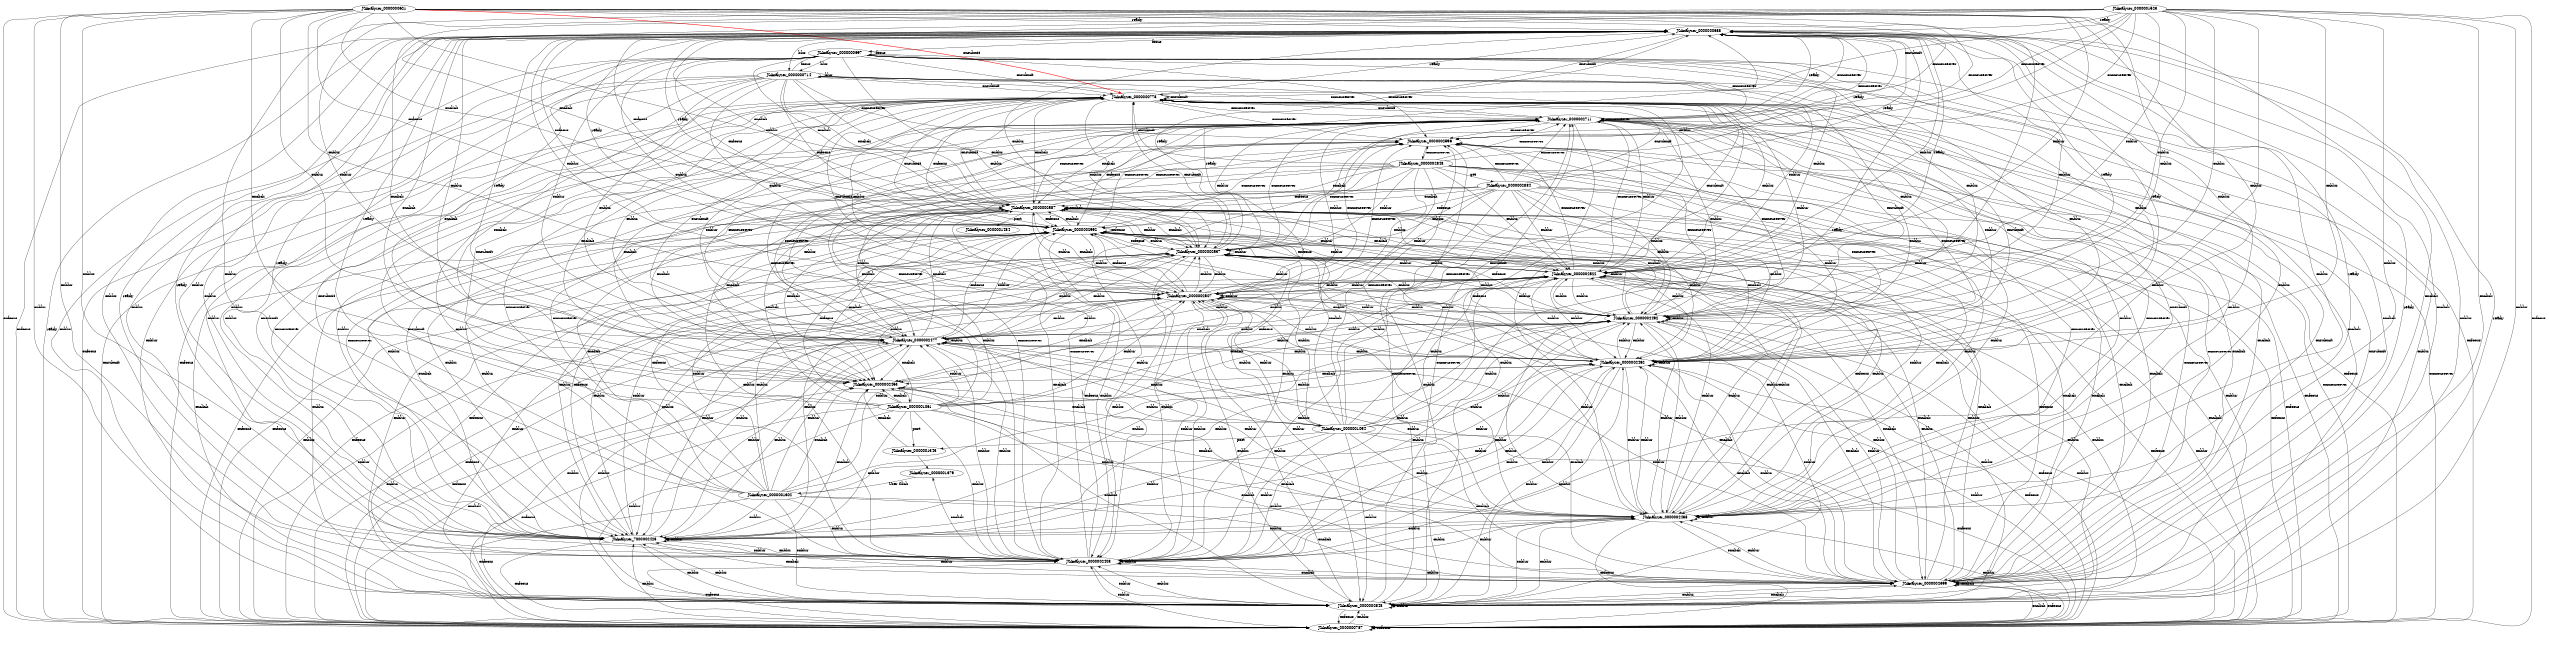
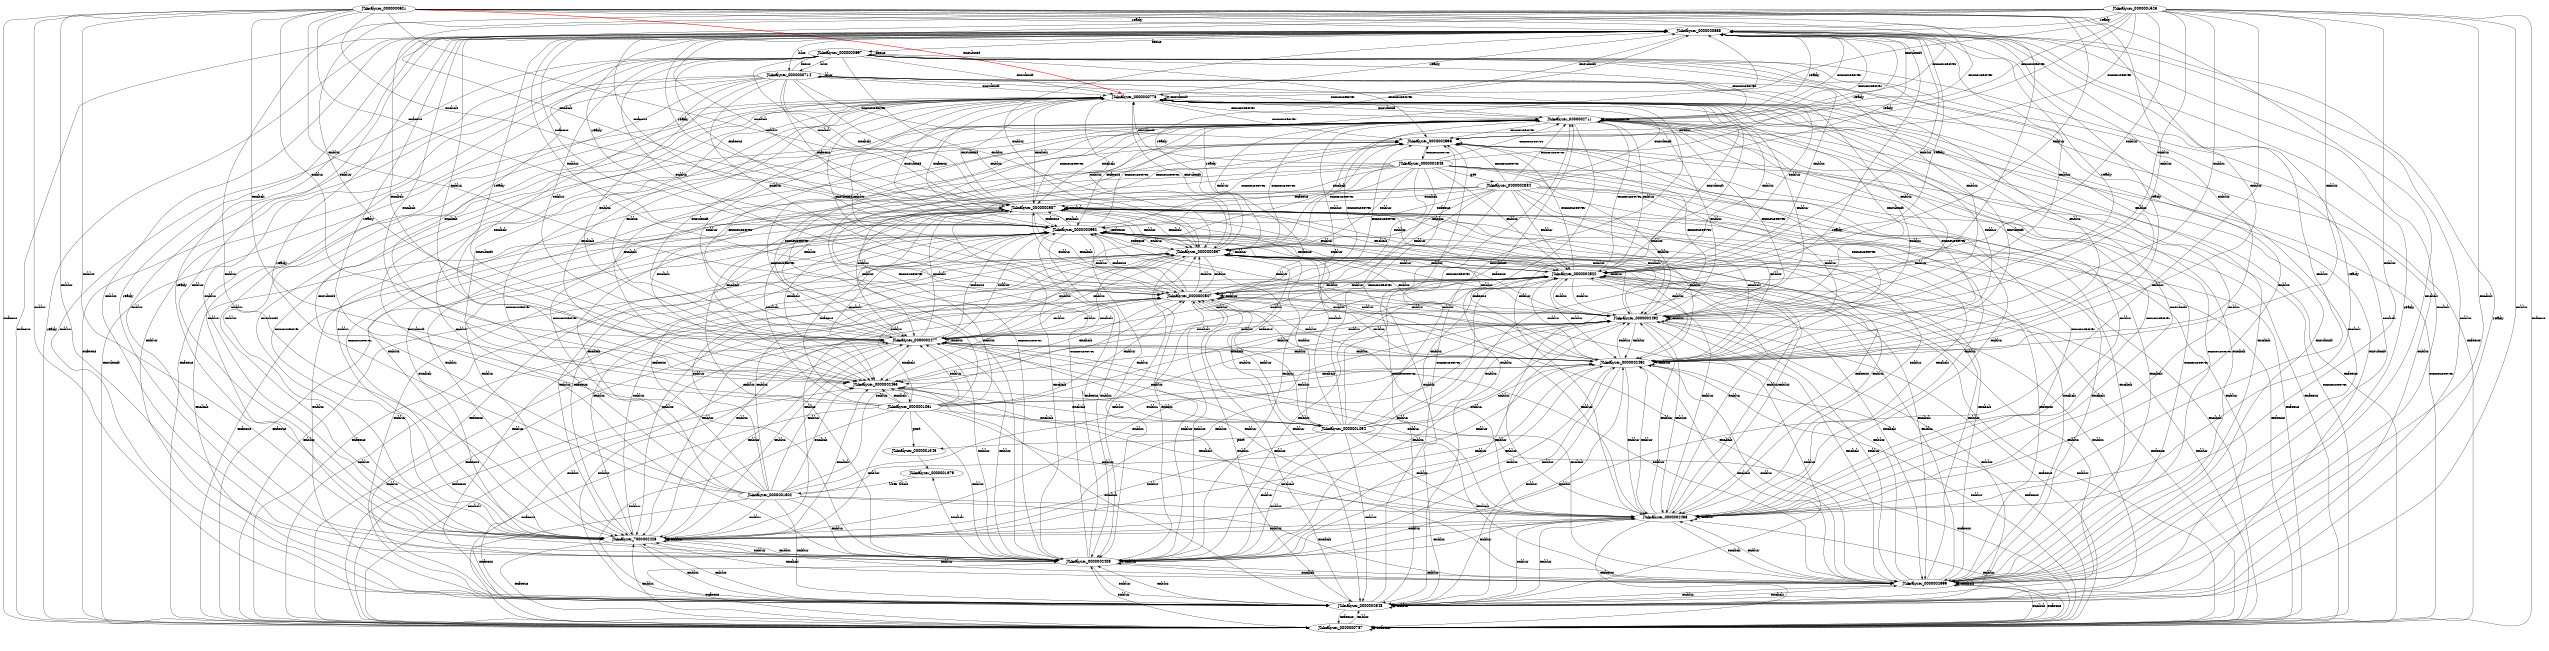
node "JSAnalyzer_0000001484": removed
edge "JSAnalyzer_0000002587" -> "JSAnalyzer_0000002477": label "onclick" -> "onblur"
edge "JSAnalyzer_0000001343" -> "JSAnalyzer_0000002453": now "JSAnalyzer_0000002537" -> "JSAnalyzer_0000002453"
edge "JSAnalyzer_0000001061" -> "JSAnalyzer_0000002399": now "JSAnalyzer_0000001061" -> "JSAnalyzer_0000001054"
